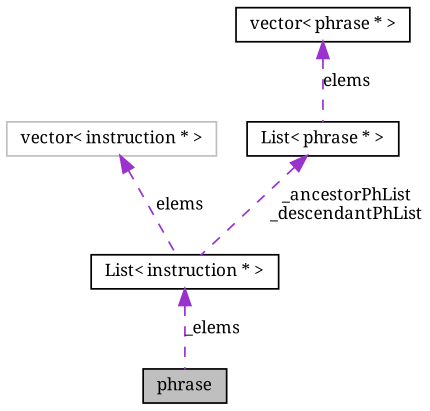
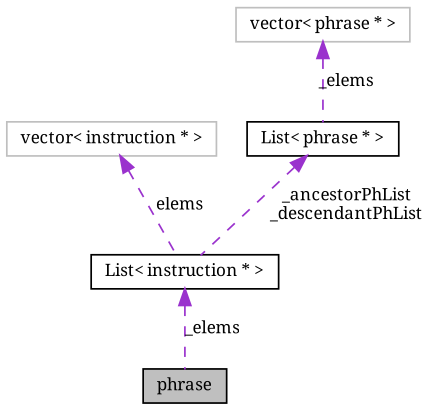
node "vector< phrase * >": color black -> grey75
edge "List< phrase * >" -> "vector< phrase * >": label "elems" -> "_elems"
